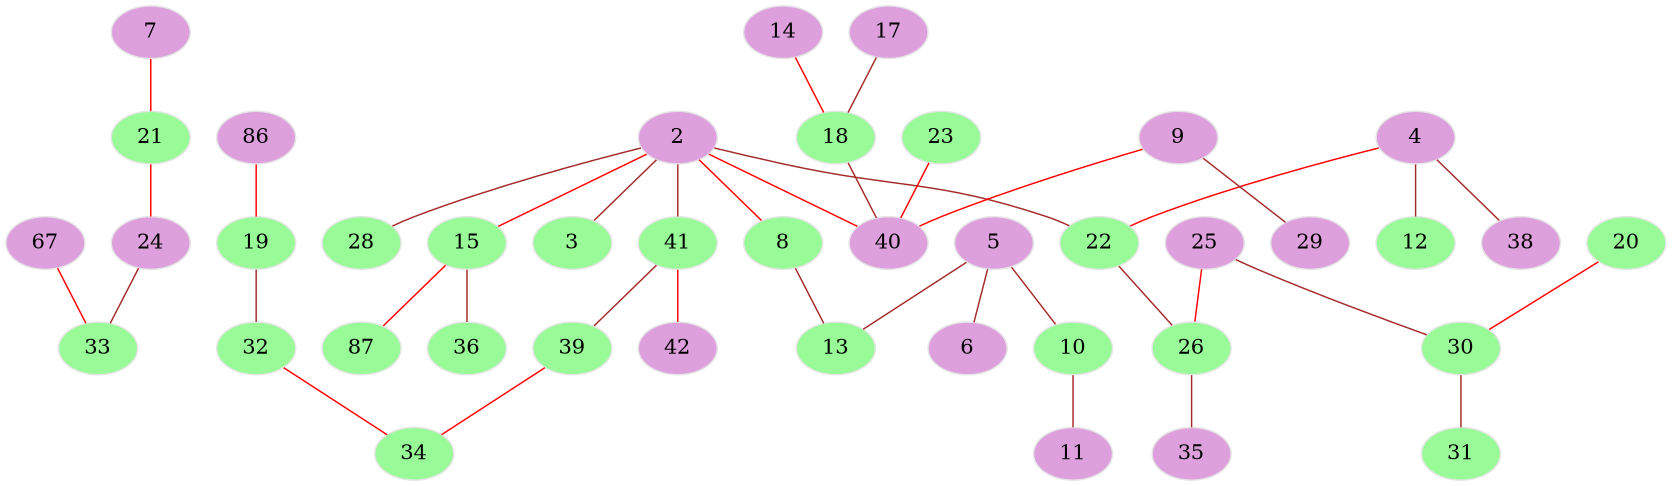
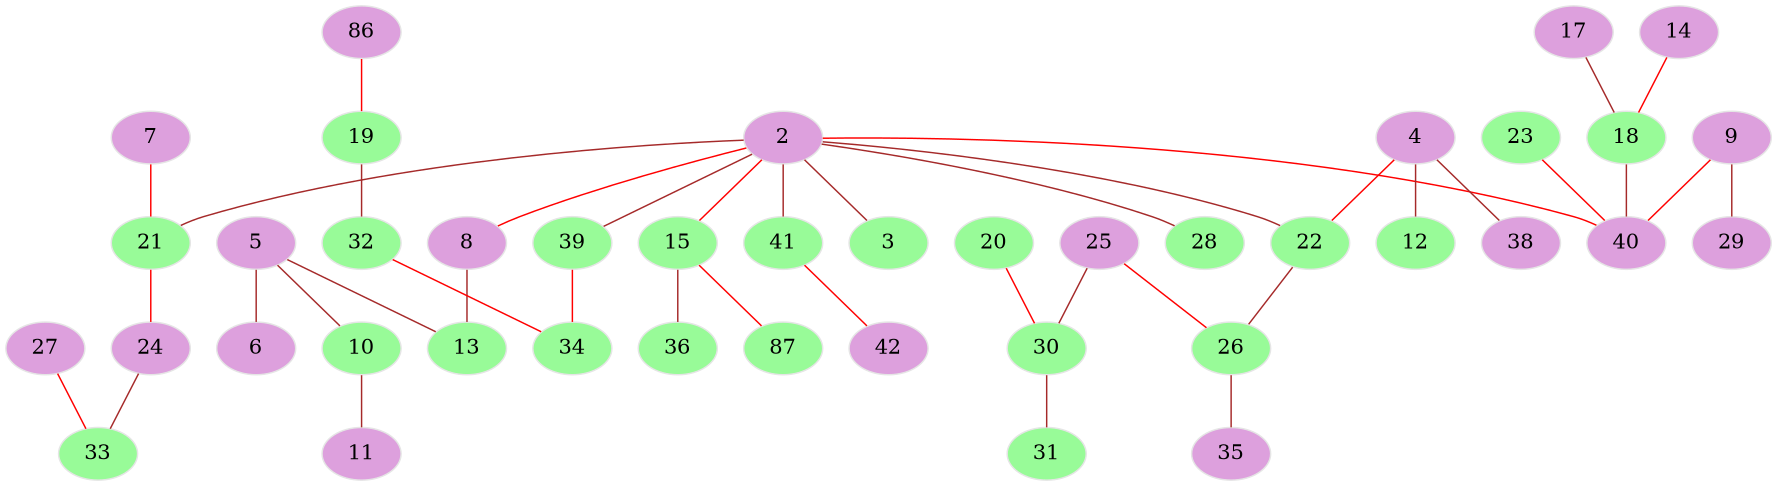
edge "2" -- "21": added
node "67": label "67" -> "27"
node "8": fillcolor palegreen -> plum
edge "41" -- "39": now "2" -- "39"
